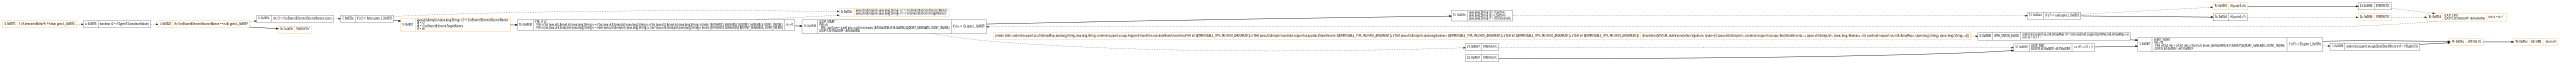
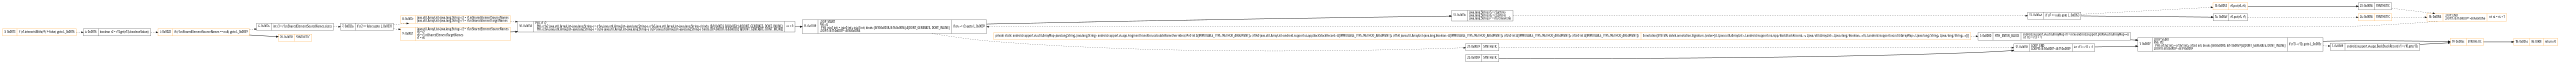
edge "10: 0x0038" -> "8: 0x002c": reversed
edge "7: 0x002a" -> "9: 0x0031": style bold -> dashed
node "1: 0x0007": text "START_START" -> "LOOP_START"
